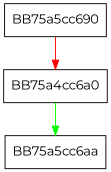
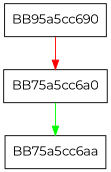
node "BB75a5cc690": label "BB75a5cc690" -> "BB95a5cc690"
node "BB75a4cc6a0": label "BB75a4cc6a0" -> "BB75a5cc6a0"
